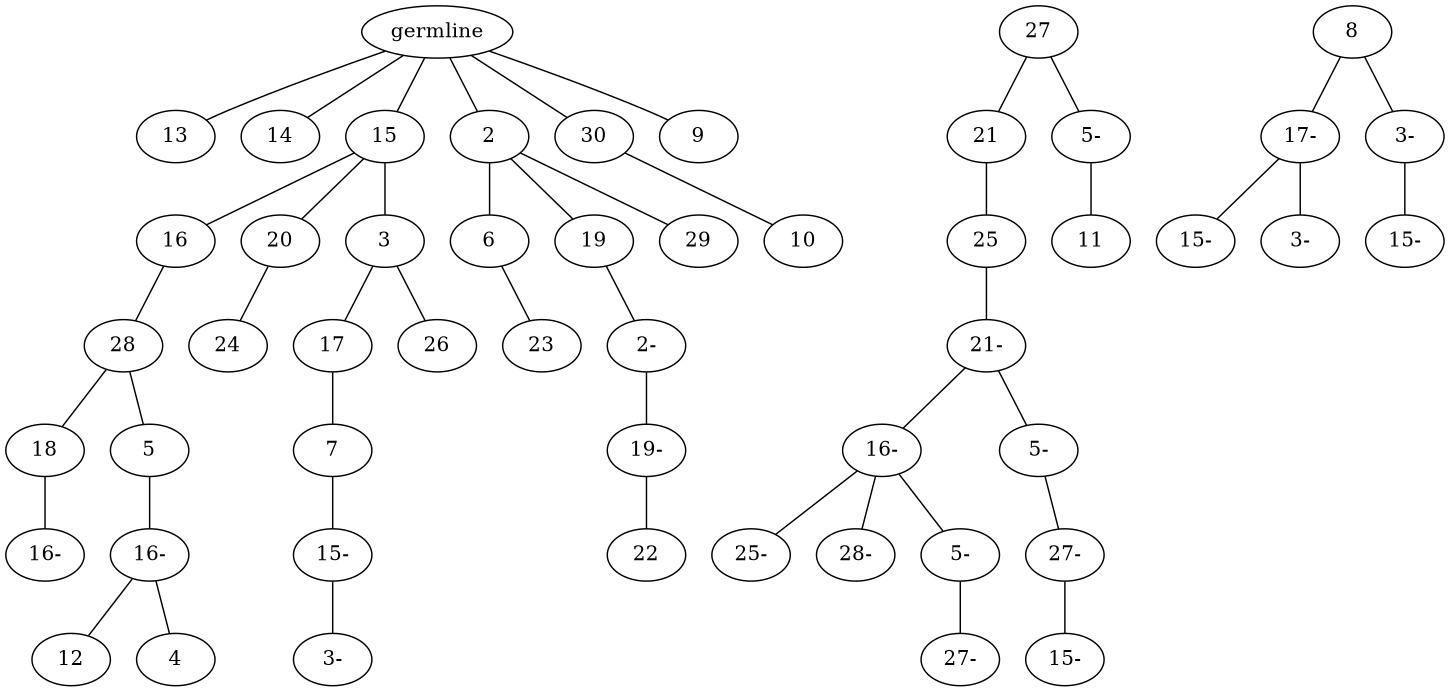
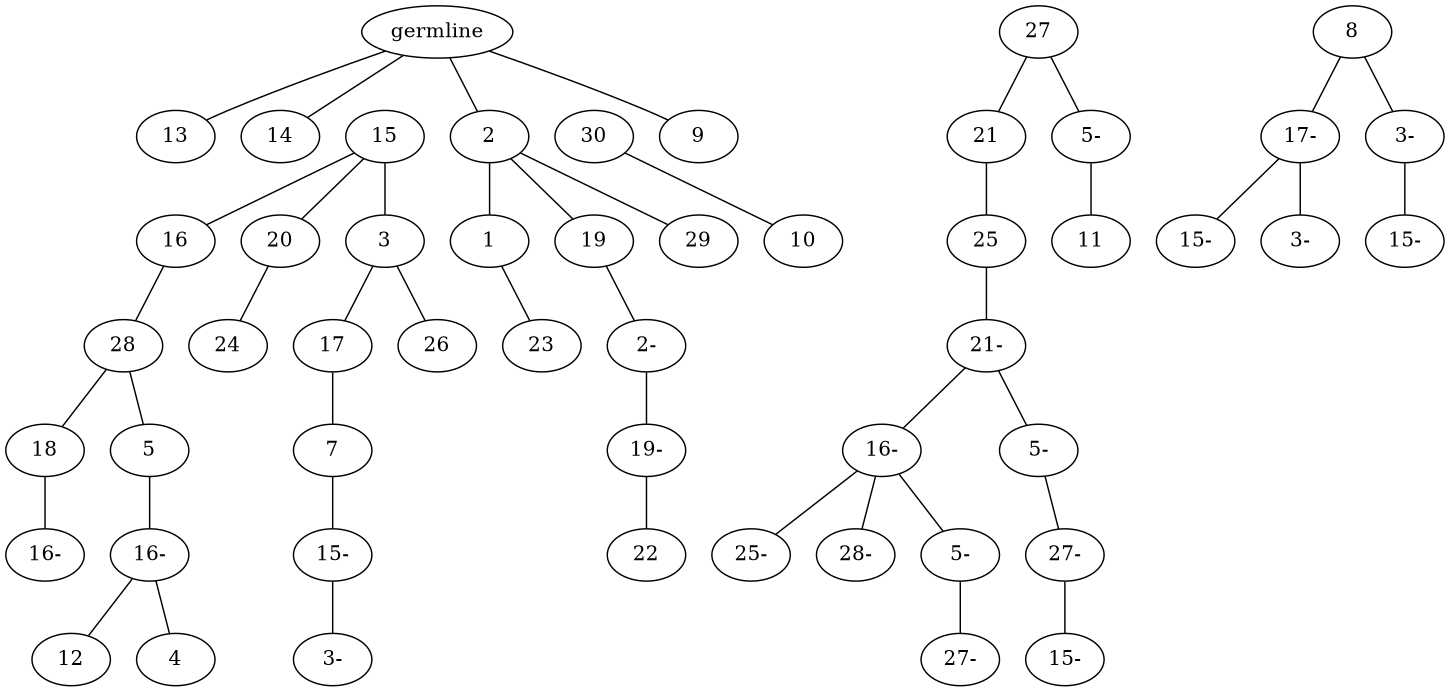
edge "germline" -- "15": removed
edge "germline" -- "30": removed
node "6": label "6" -> "1"
